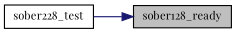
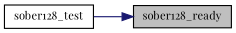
node "sober228_test": label "sober228_test" -> "sober128_test"
